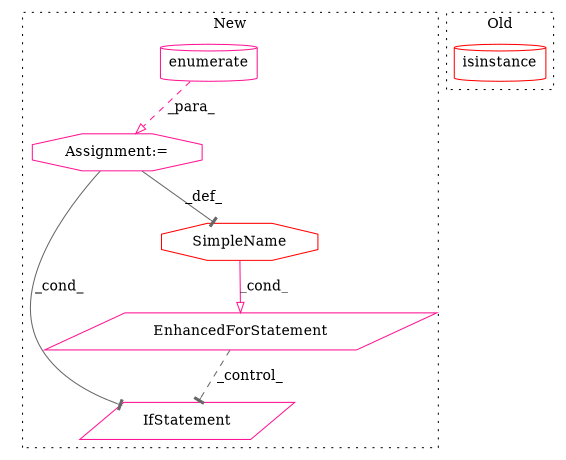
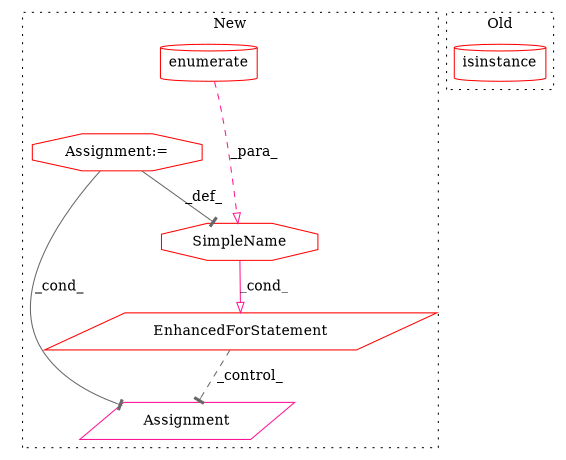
node "enumerate": color deeppink -> red
edge "enumerate" -> "Assignment:=": now "enumerate" -> "SimpleName"
node "Assignment:=": color deeppink -> red
node "EnhancedForStatement": color deeppink -> red
node "IfStatement": label "IfStatement" -> "Assignment"
